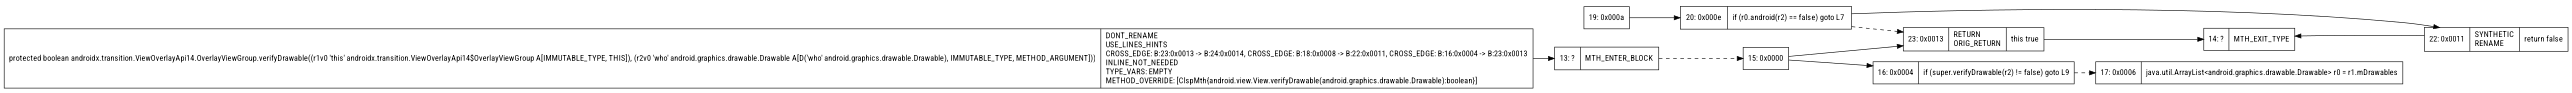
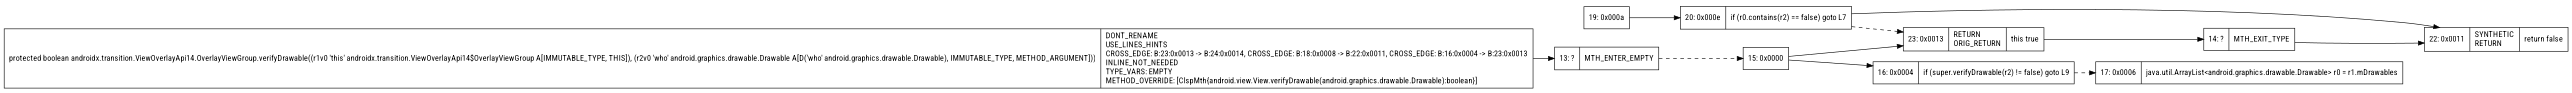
node "20: 0x000e": text "if (r0.android(r2) == false) goto L7" -> "if (r0.contains(r2) == false) goto L7"
edge "22: 0x0011" -> "14: ?": reversed
node "22: 0x0011": text "RENAME" -> "RETURN"
node "13: ?": text "MTH_ENTER_BLOCK" -> "MTH_ENTER_EMPTY"
